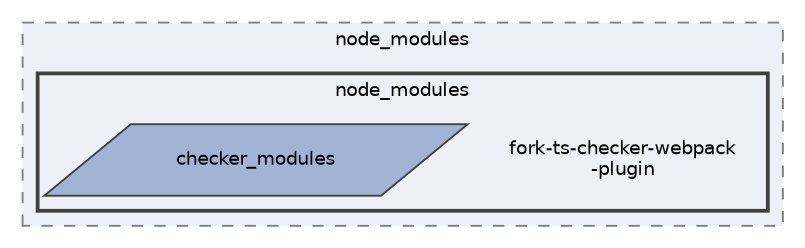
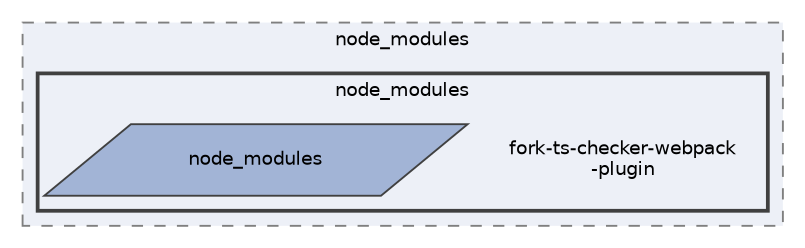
node "checker_modules": label "checker_modules" -> "node_modules"
